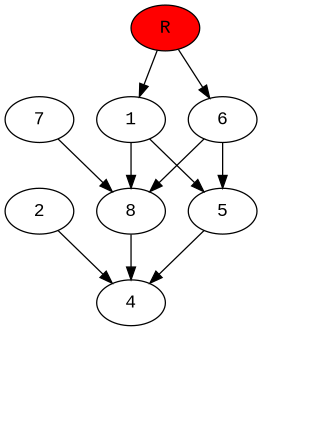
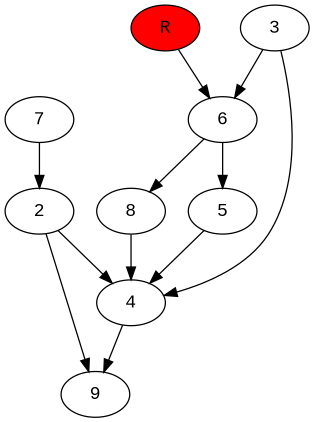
node "3": added
node "1": removed
edge "7" -> "8": now "7" -> "2"
node "9": added
